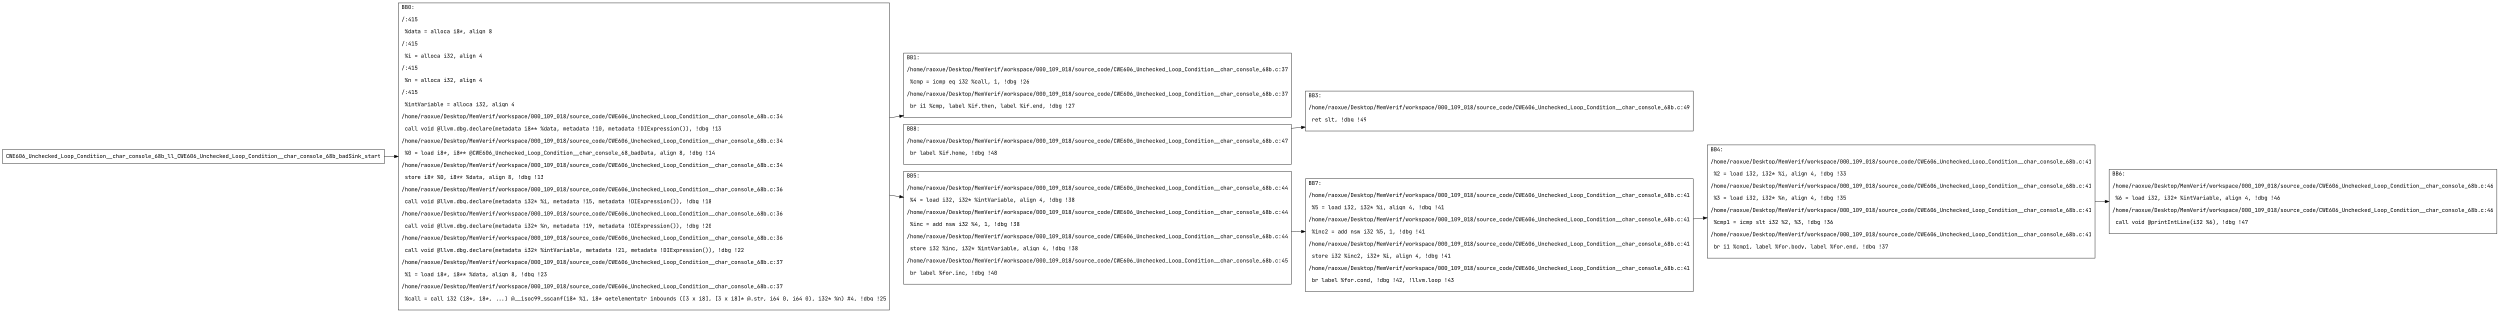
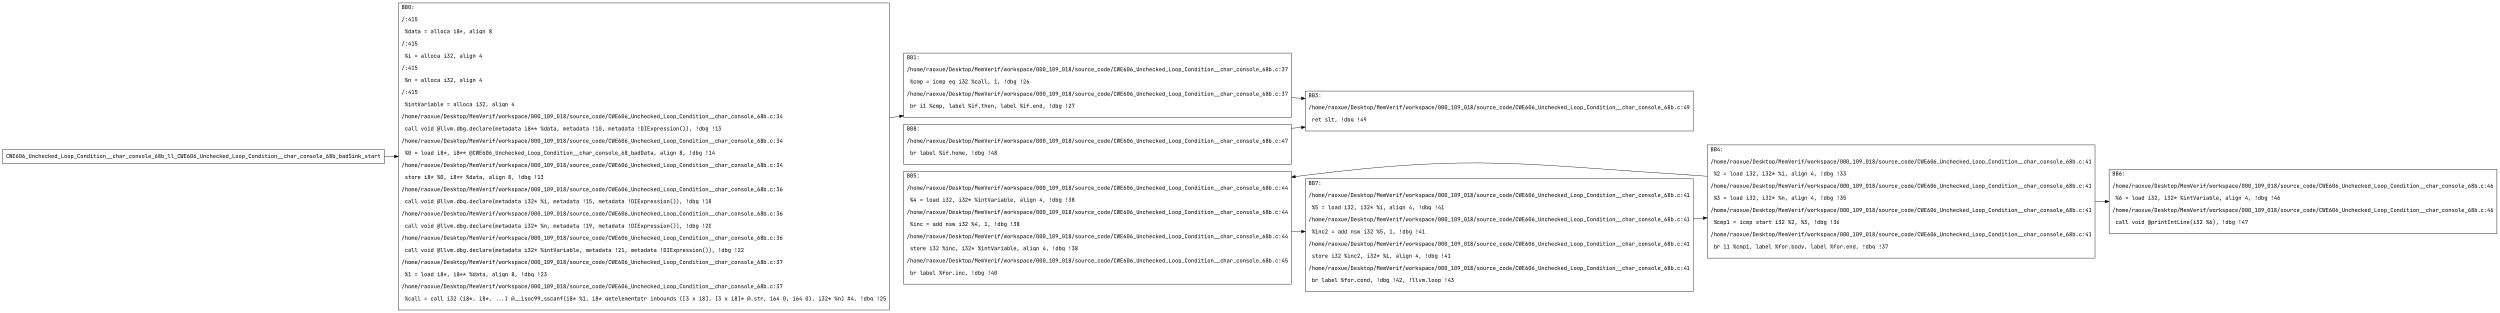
edge "BB1:" -> "BB3:": added
edge "BB0:" -> "BB5:": now "BB4:" -> "BB5:"
node "BB4:": text "%cmp1 = icmp slt i32 %2, %3, !dbg !36" -> "%cmp1 = icmp start i32 %2, %3, !dbg !36"
